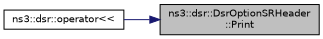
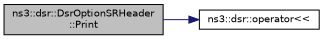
edge "ns3::dsr::operator<<" -> "ns3::dsr::DsrOptionSRHeader ::Print": reversed
